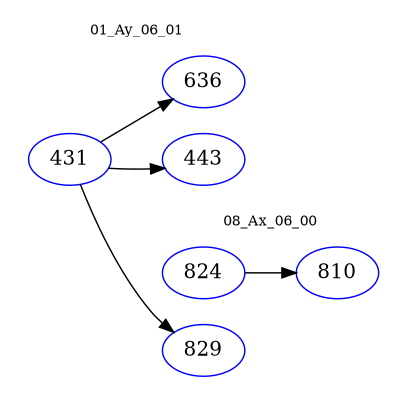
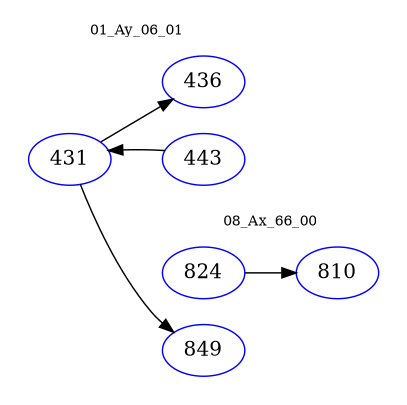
node "636": label "636" -> "436"
edge "431" -> "443": reversed
cluster "08_Ax_06_00": label "08_Ax_06_00" -> "08_Ax_66_00"
node "829": label "829" -> "849"
